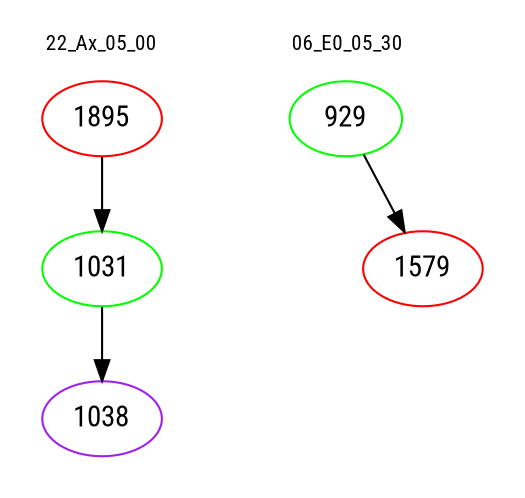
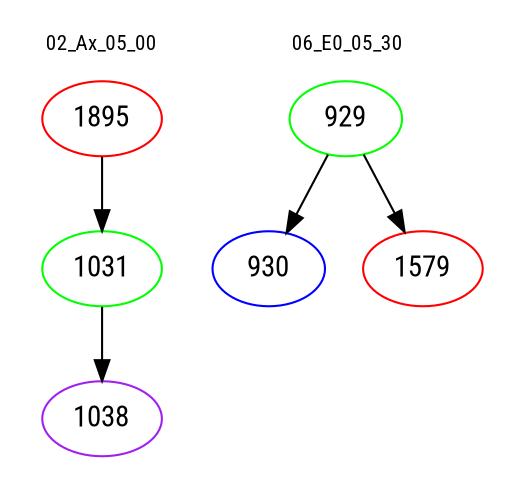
cluster "22_Ax_05_00": label "22_Ax_05_00" -> "02_Ax_05_00"
node "930": added
